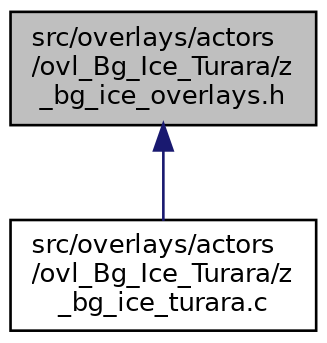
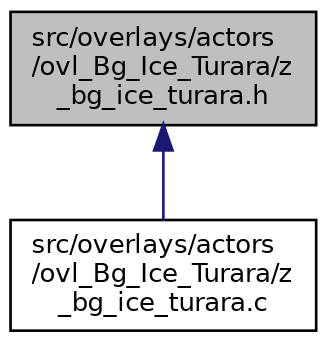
node "src/overlays/actors /ovl_Bg_Ice_Turara/z _bg_ice_overlays.h": label "src/overlays/actors /ovl_Bg_Ice_Turara/z _bg_ice_overlays.h" -> "src/overlays/actors /ovl_Bg_Ice_Turara/z _bg_ice_turara.h"
